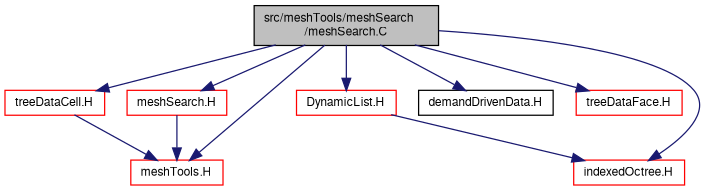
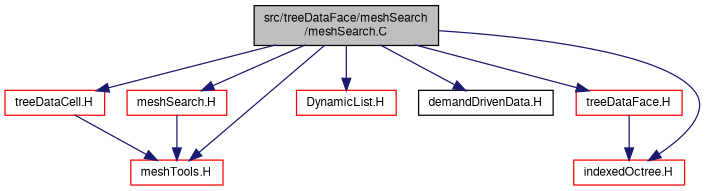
node "src/meshTools/meshSearch /meshSearch.C": label "src/meshTools/meshSearch /meshSearch.C" -> "src/treeDataFace/meshSearch /meshSearch.C"
edge "DynamicList.H" -> "indexedOctree.H": now "treeDataFace.H" -> "indexedOctree.H"
